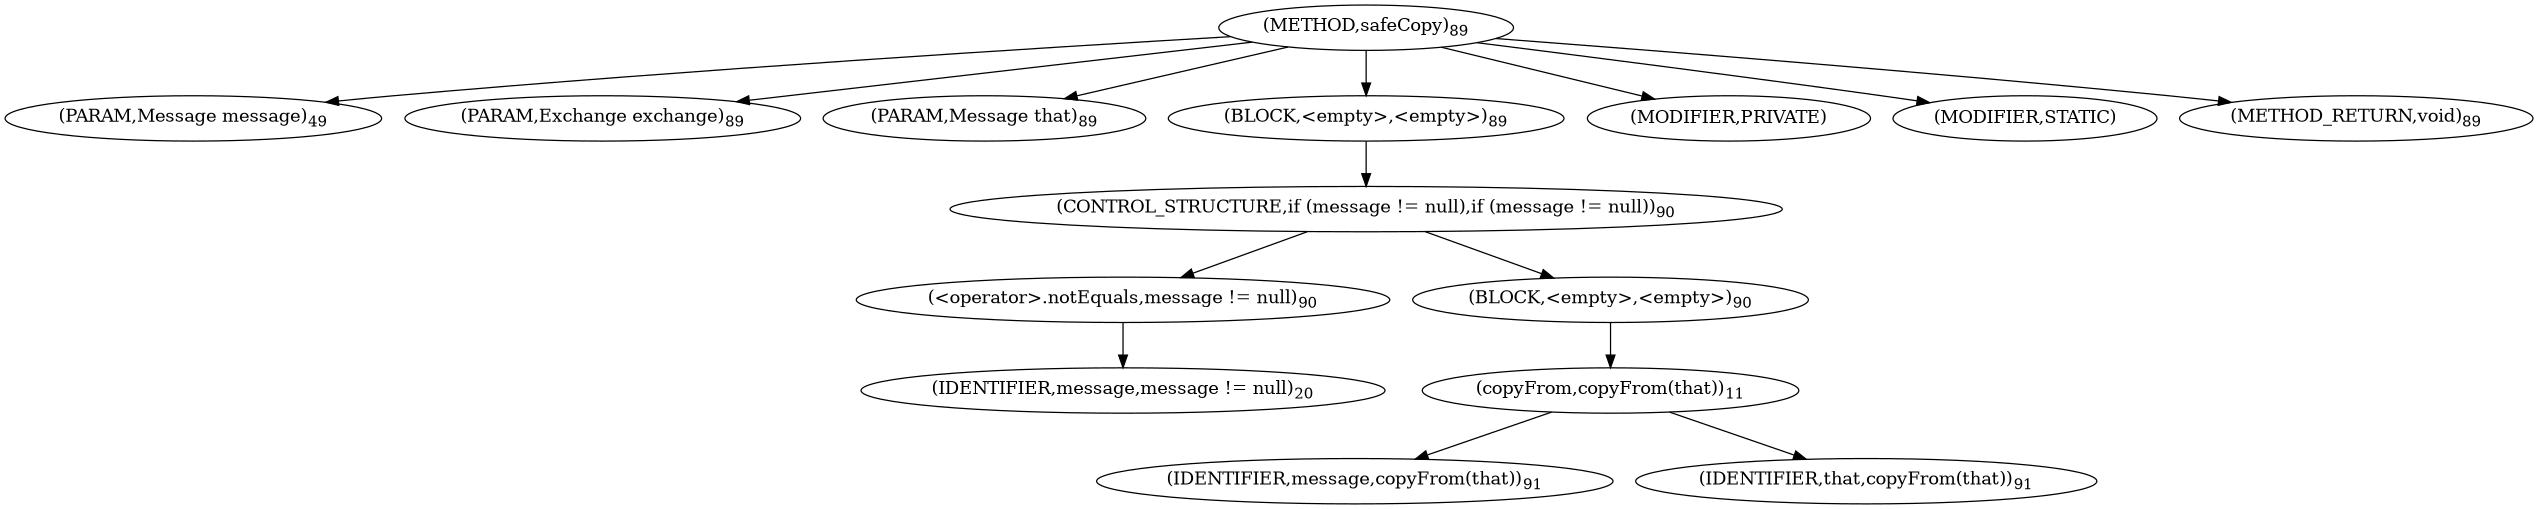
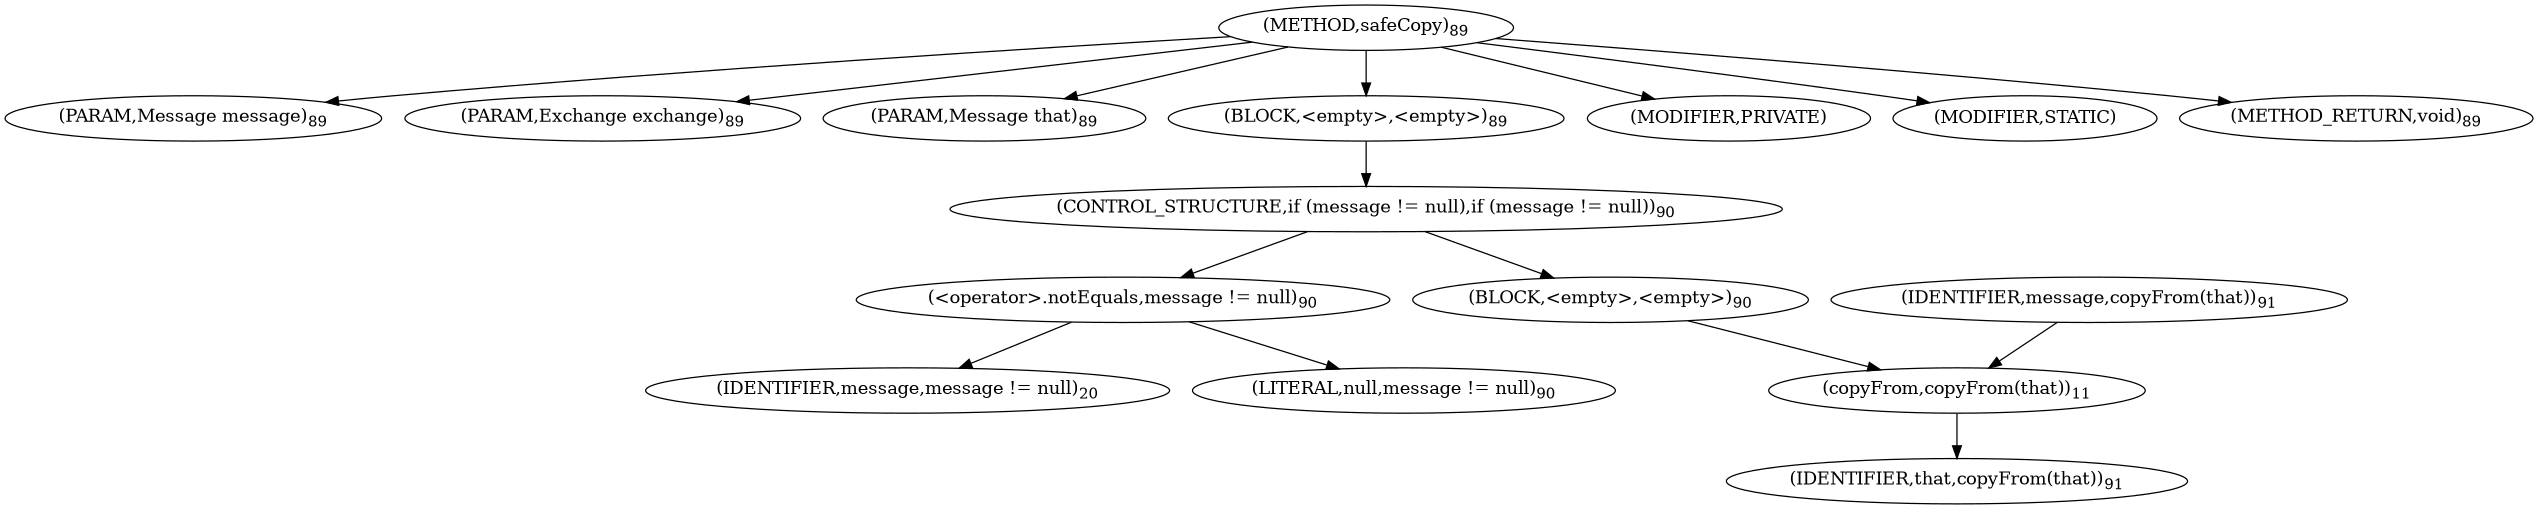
node "(PARAM,Message message)": text "49" -> "89"
node "(LITERAL,null,message != null)": added
edge "(copyFrom,copyFrom(that))" -> "(IDENTIFIER,message,copyFrom(that))": reversed
